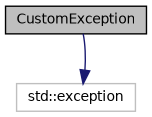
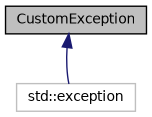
edge "CustomException" -> "std::exception": reversed
